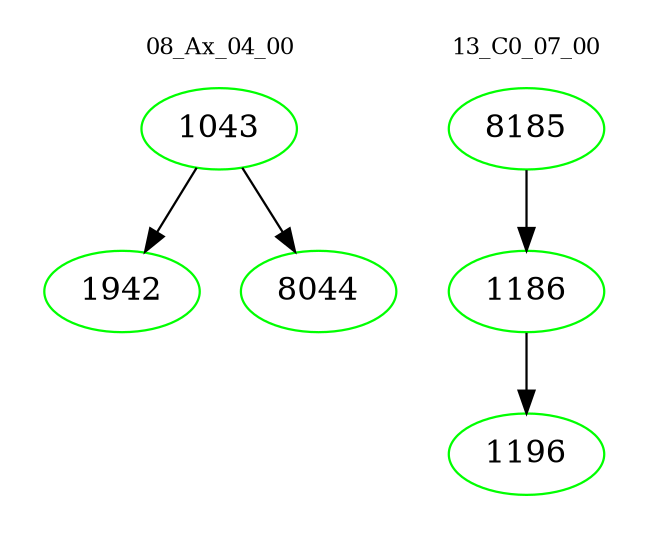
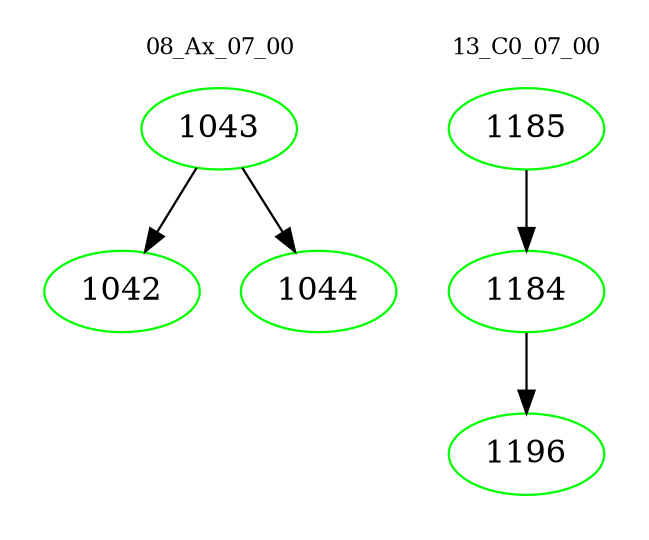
cluster "08_Ax_04_00": label "08_Ax_04_00" -> "08_Ax_07_00"
node "8185": label "8185" -> "1185"
node "1942": label "1942" -> "1042"
node "8044": label "8044" -> "1044"
node "1186": label "1186" -> "1184"
